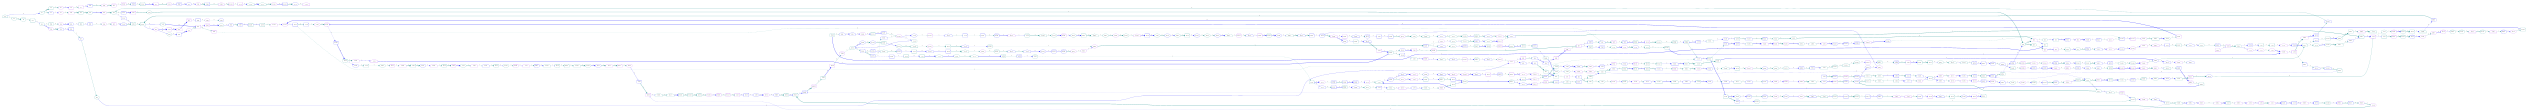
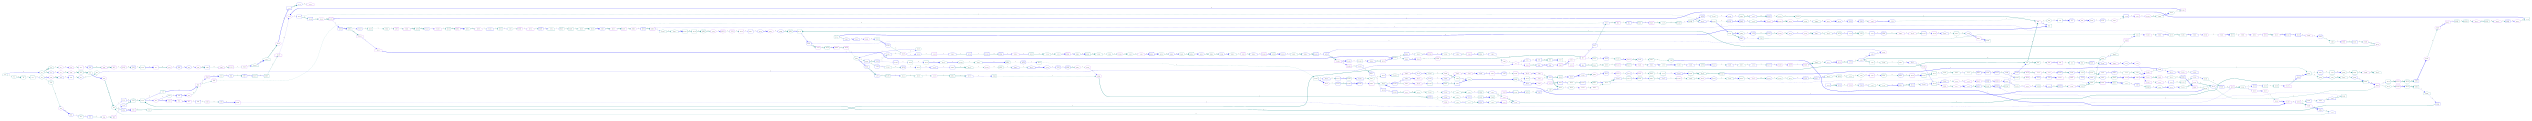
edge "S99" -> "S108": added, label "G"
